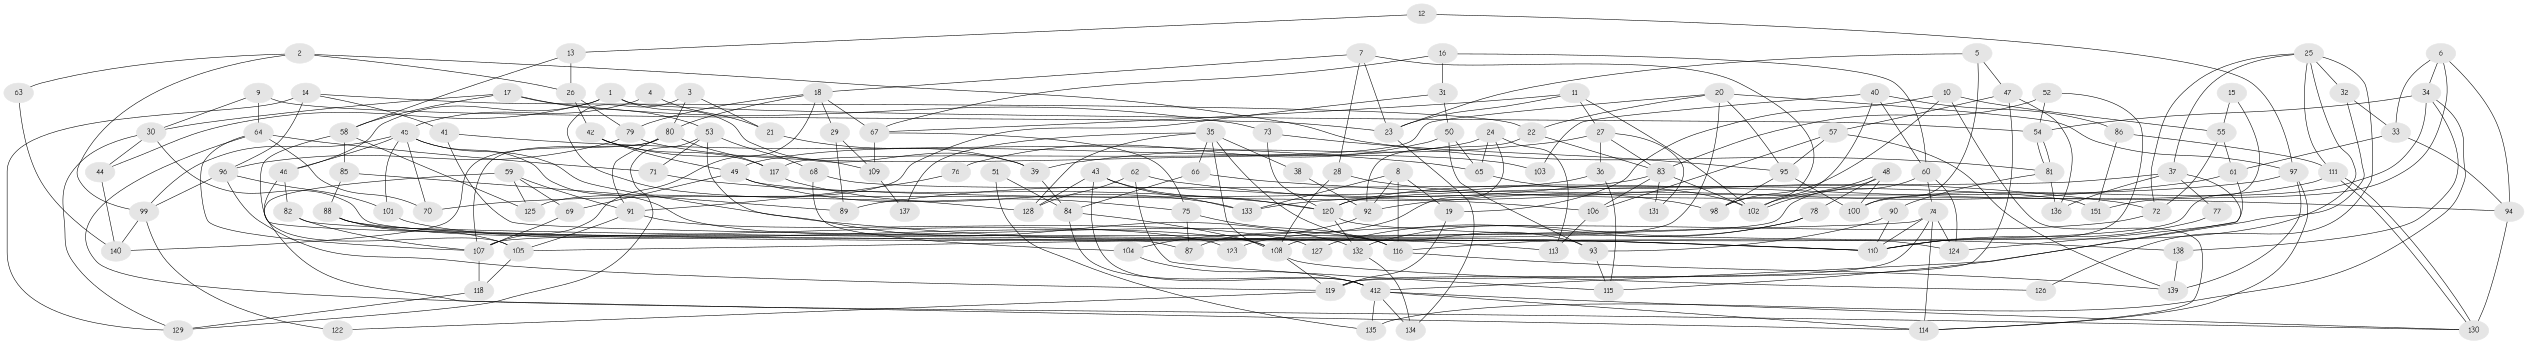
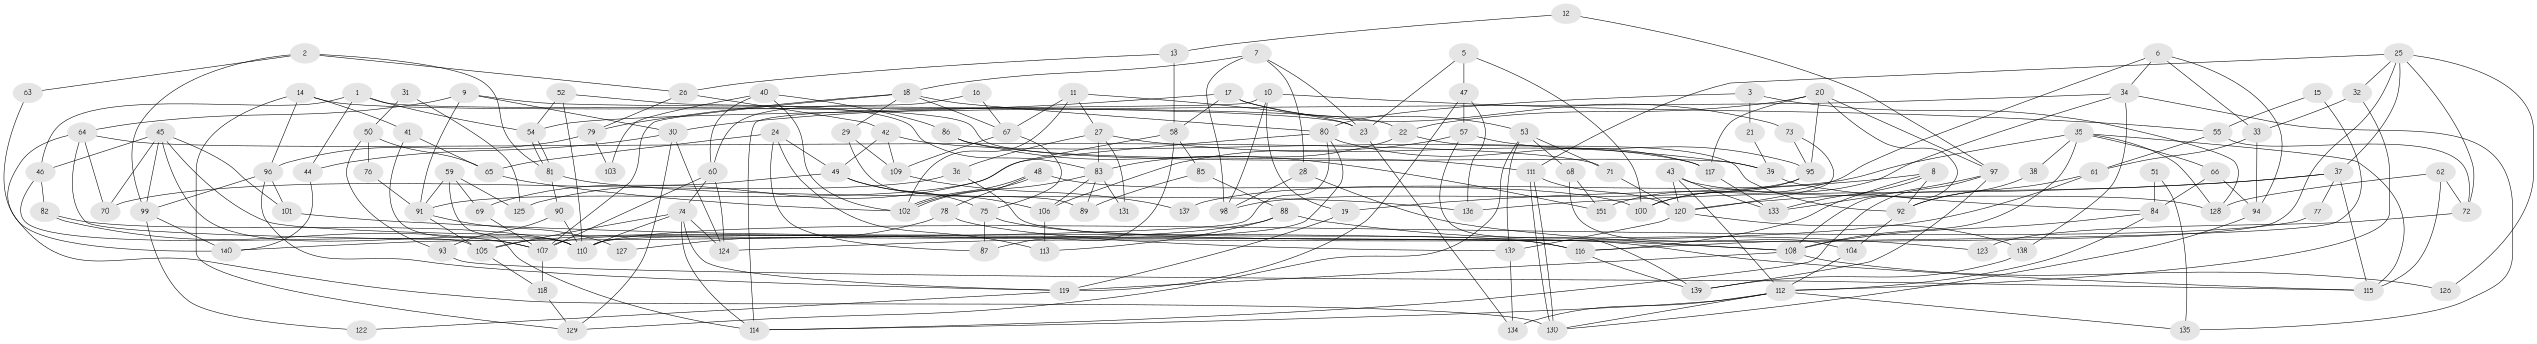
edge "16" -- "31": removed
node "4": removed
edge "9" -- "91": added
edge "35" -- "93": now "35" -- "115"
node "412": label "412" -> "112"
